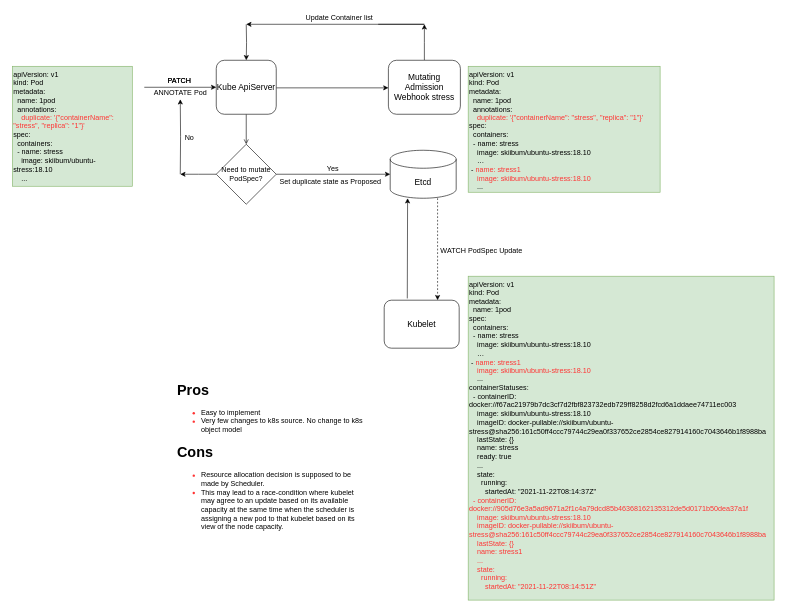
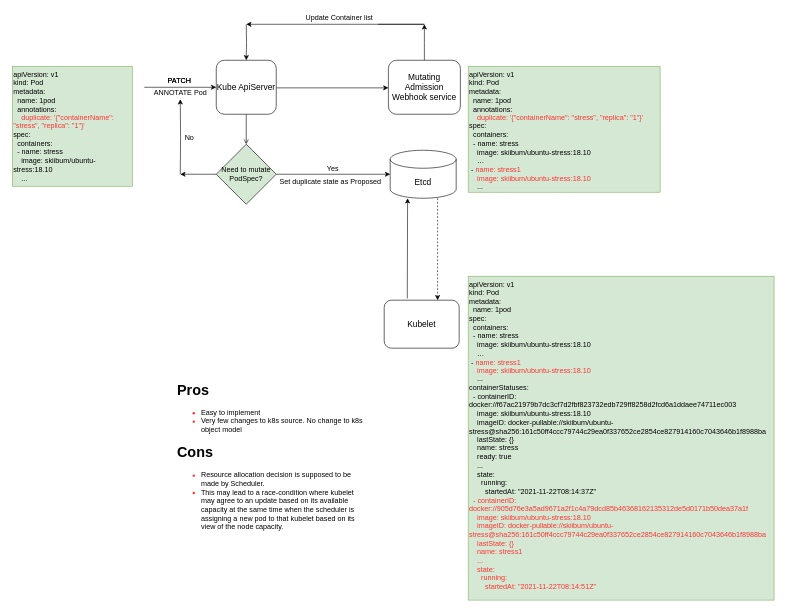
node "Mutating Admission Webhook stress": label "Mutating Admission Webhook stress" -> "Mutating Admission Webhook service"
node "Need to mutate PodSpec?": fillcolor #ffffff -> #d5e8d4
node "WATCH PodSpec Update": removed
